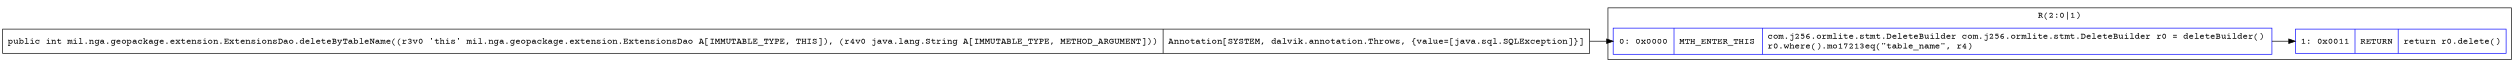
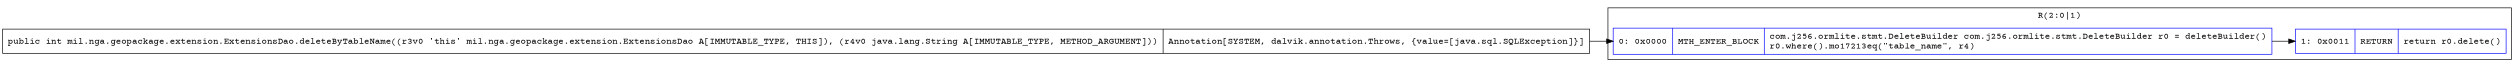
node "0: 0x0000": text "MTH_ENTER_THIS" -> "MTH_ENTER_BLOCK"
